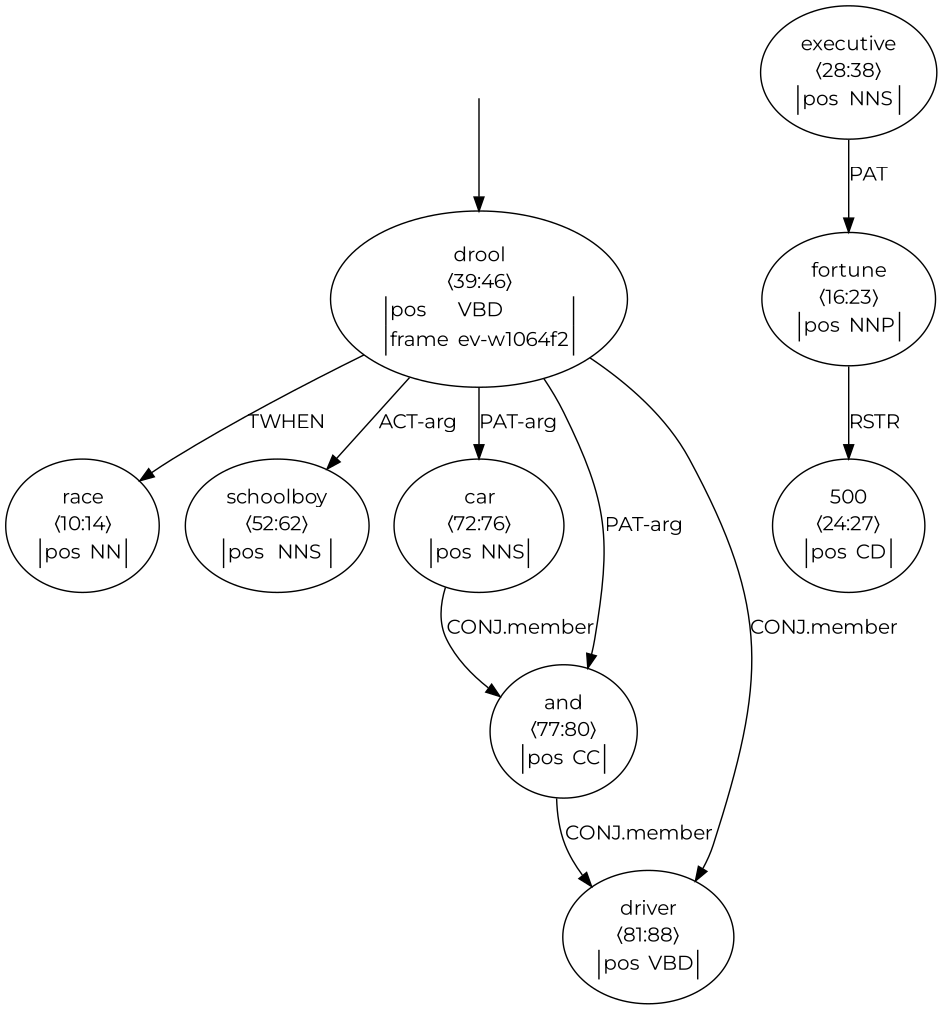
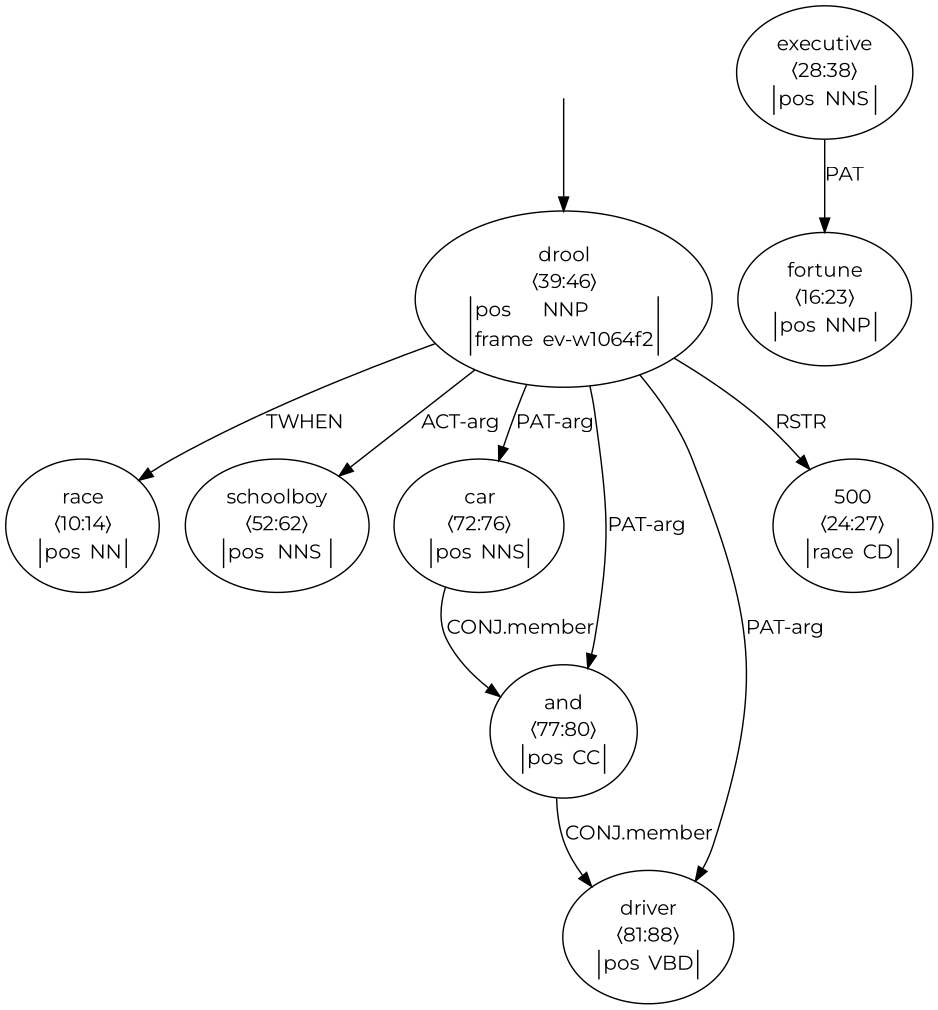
node "drool": text "VBD" -> "NNP"
edge "fortune" -> "500": now "drool" -> "500"
node "500": text "pos" -> "race"
edge "drool" -> "driver": label "CONJ.member" -> "PAT-arg"
